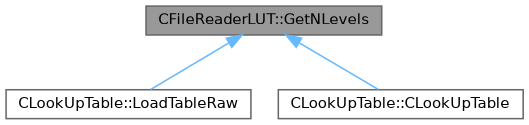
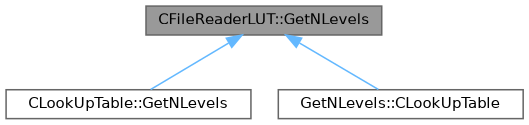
node "CLookUpTable::LoadTableRaw": label "CLookUpTable::LoadTableRaw" -> "CLookUpTable::GetNLevels"
node "CLookUpTable::CLookUpTable": label "CLookUpTable::CLookUpTable" -> "GetNLevels::CLookUpTable"
